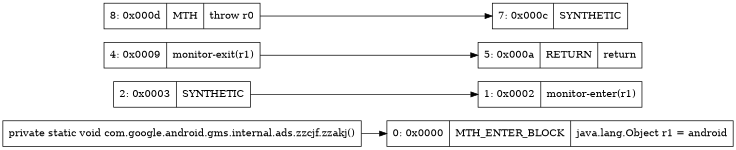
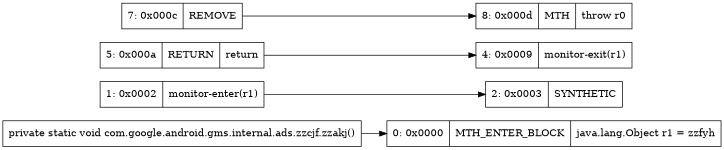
edge "8: 0x000d" -> "7: 0x000c": reversed
node "7: 0x000c": text "SYNTHETIC" -> "REMOVE"
edge "4: 0x0009" -> "5: 0x000a": reversed
edge "2: 0x0003" -> "1: 0x0002": reversed
node "0: 0x0000": text "java.lang.Object r1 = android" -> "java.lang.Object r1 = zzfyh"
